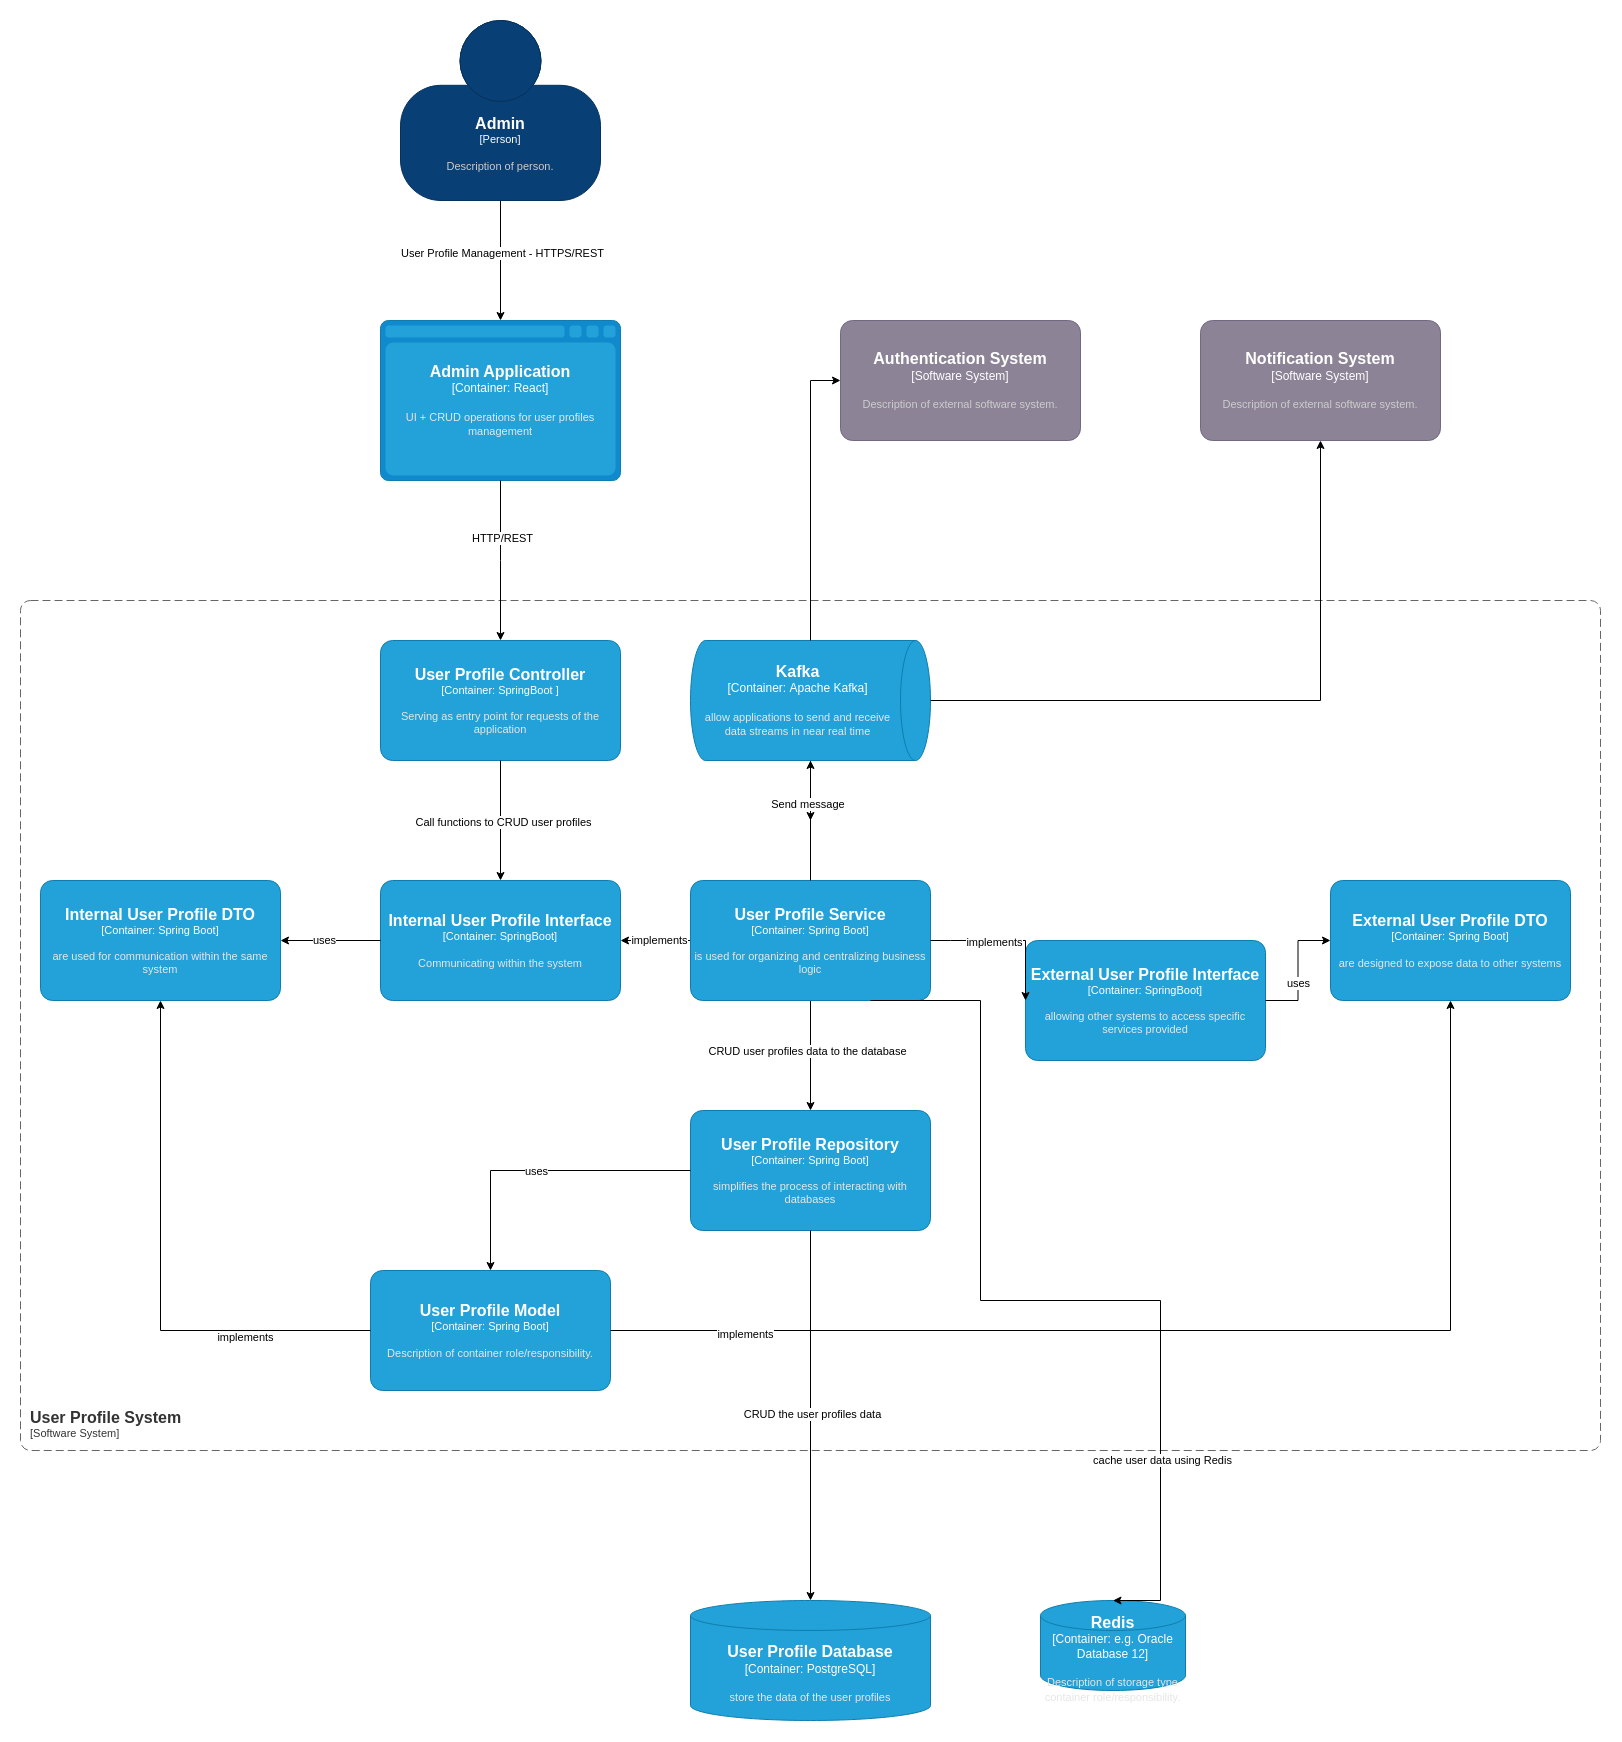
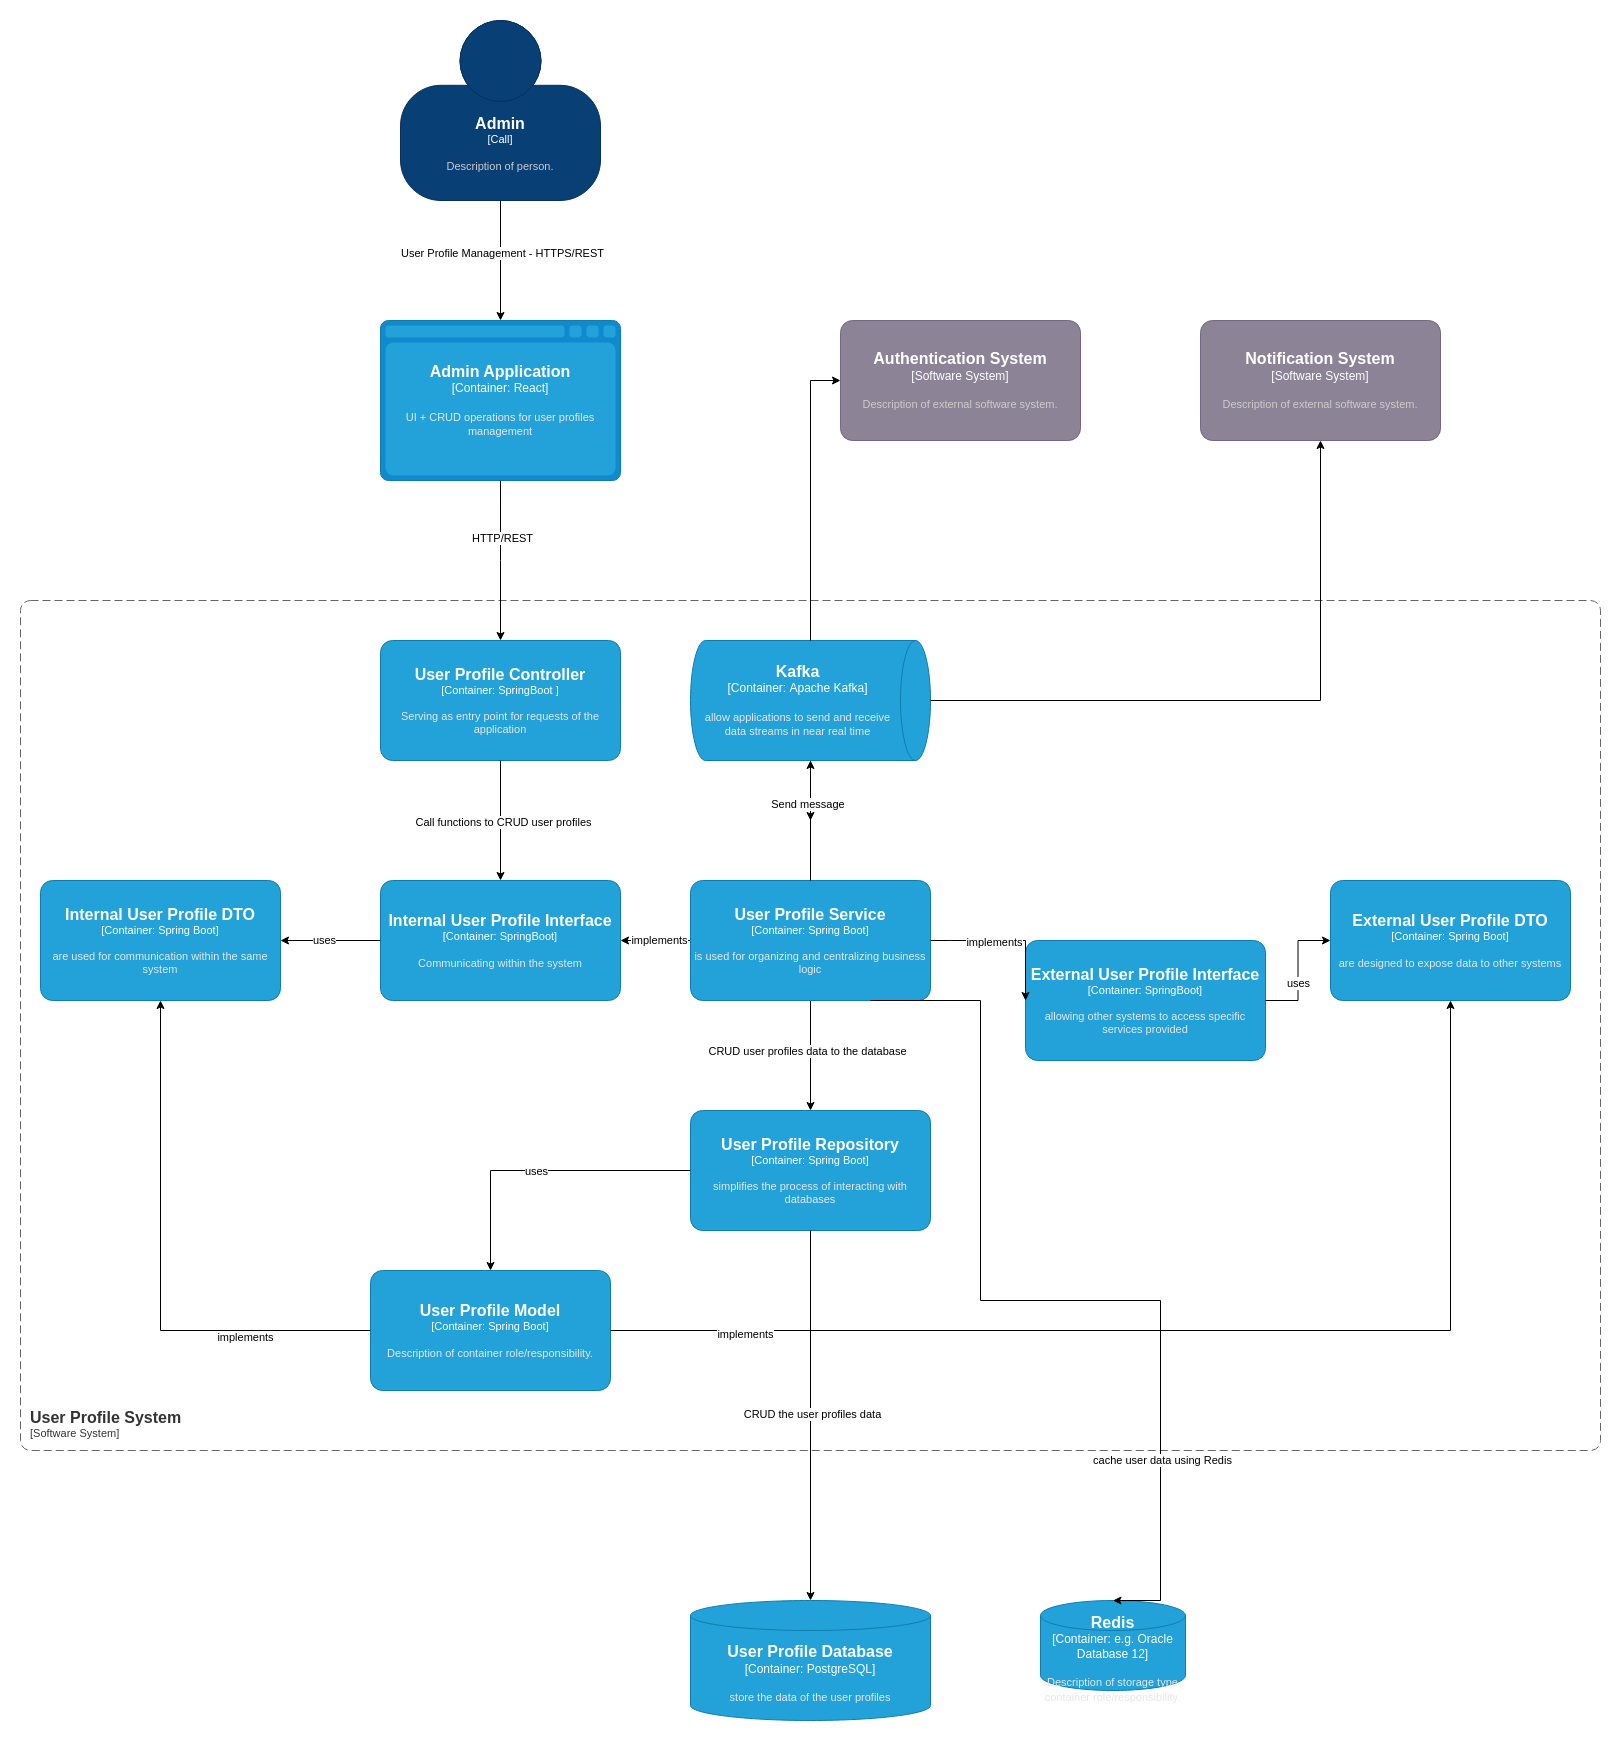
node "Admin [Person] Description of person.": label "Admin [Person] Description of person." -> "Admin [Call] Description of person."
